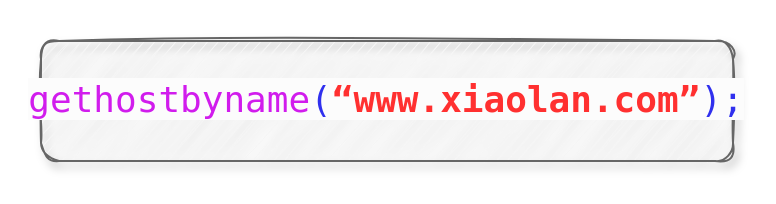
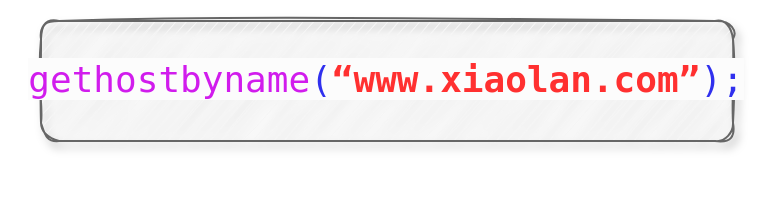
node "gethostbyname(“www.xiaolan.com”);": moved (387, 101) -> (387, 81)
